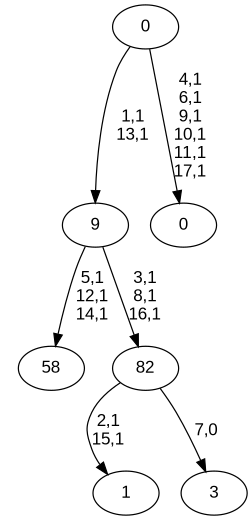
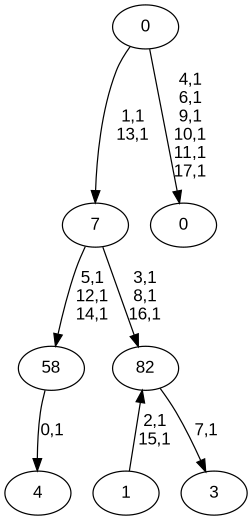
node "9": label "9" -> "7"
edge "82" -> "1": reversed
edge "82" -> "3": label "7,0" -> "7,1"
node "4": added
